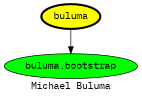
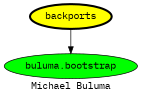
node "buluma": label "buluma" -> "backports"
